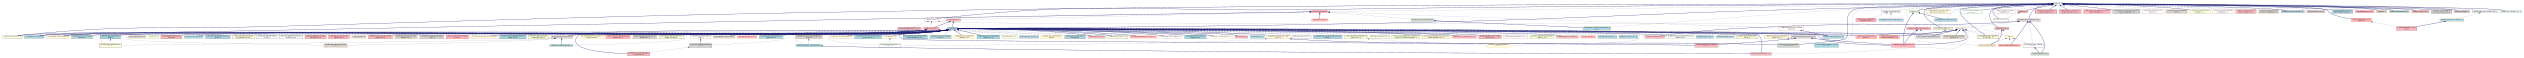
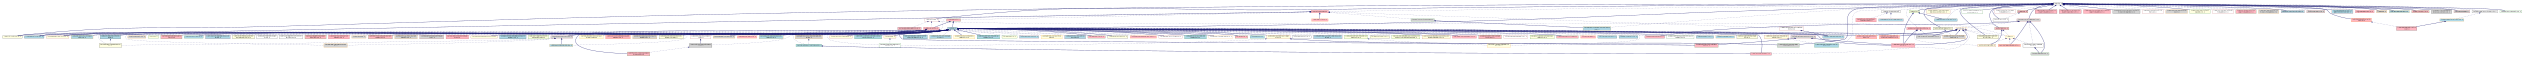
edge "itkImagePCAShapeModelEstimator.h" -> "itkImage.h": style bold -> dashed
